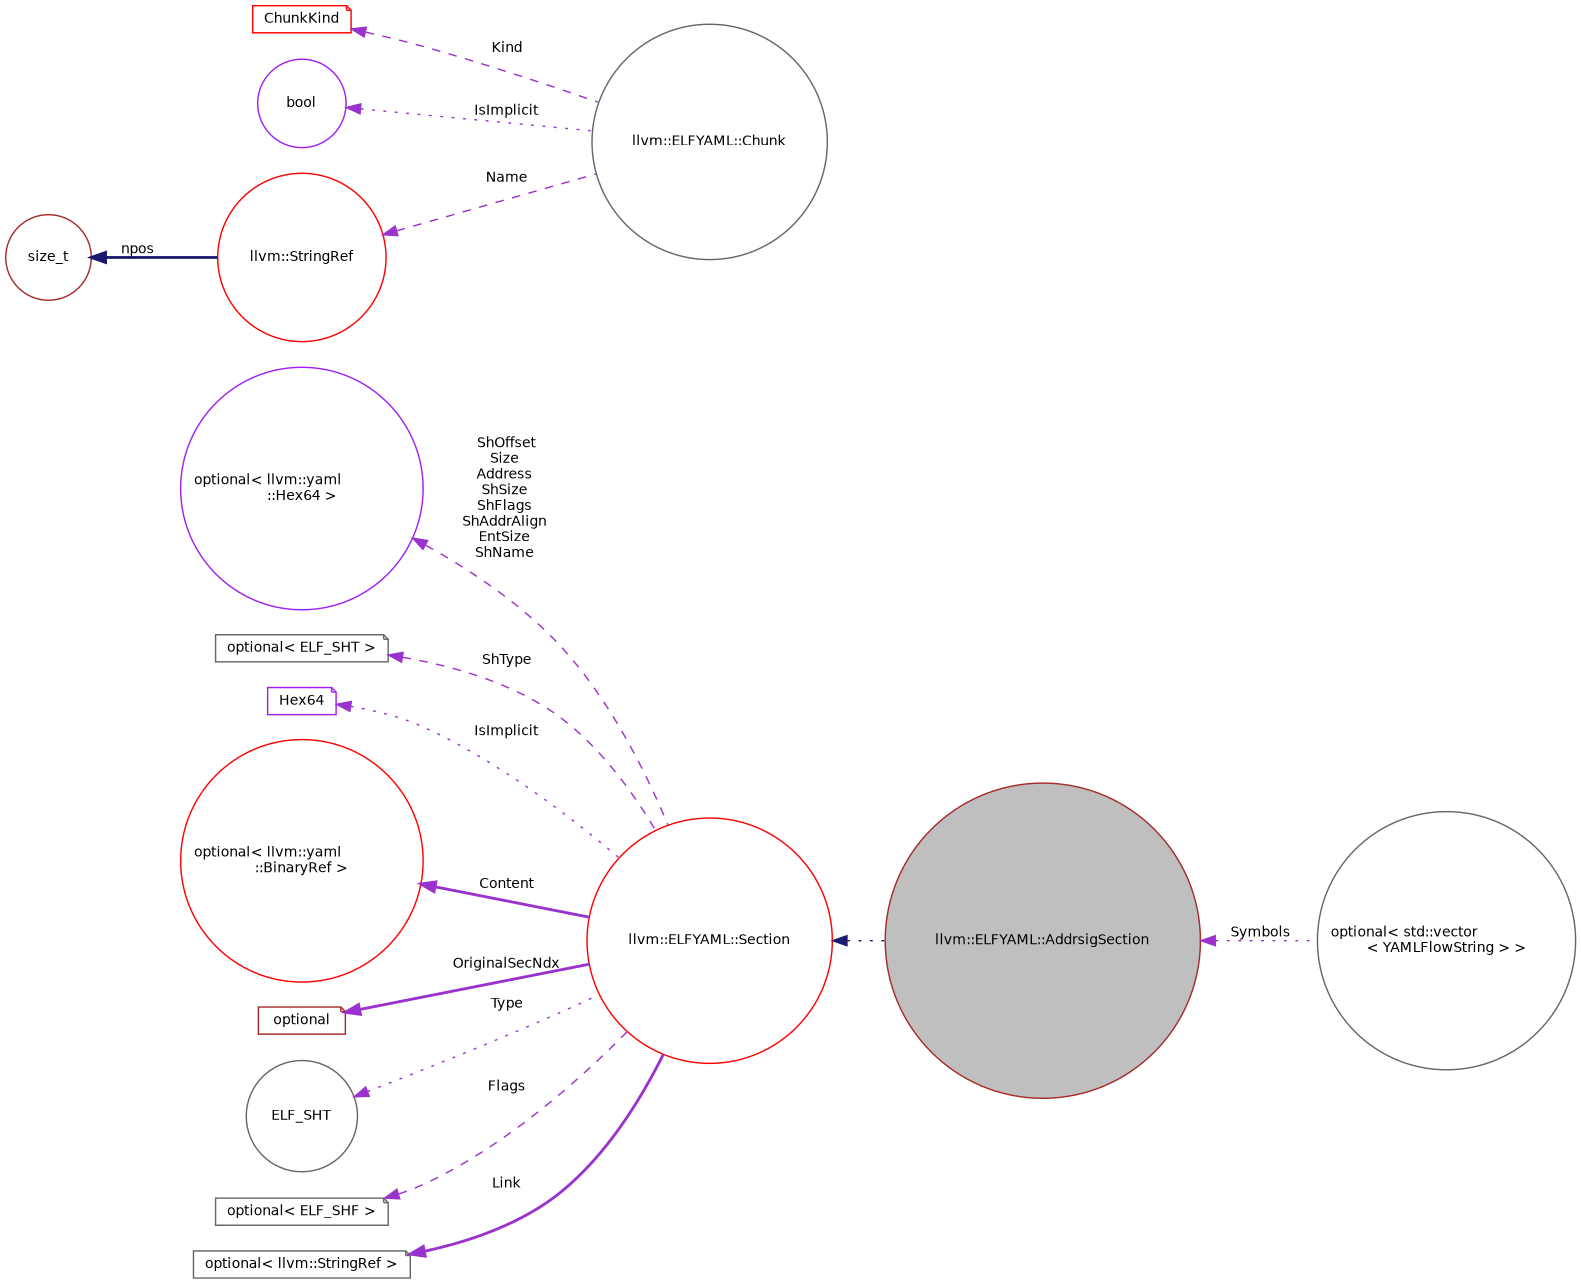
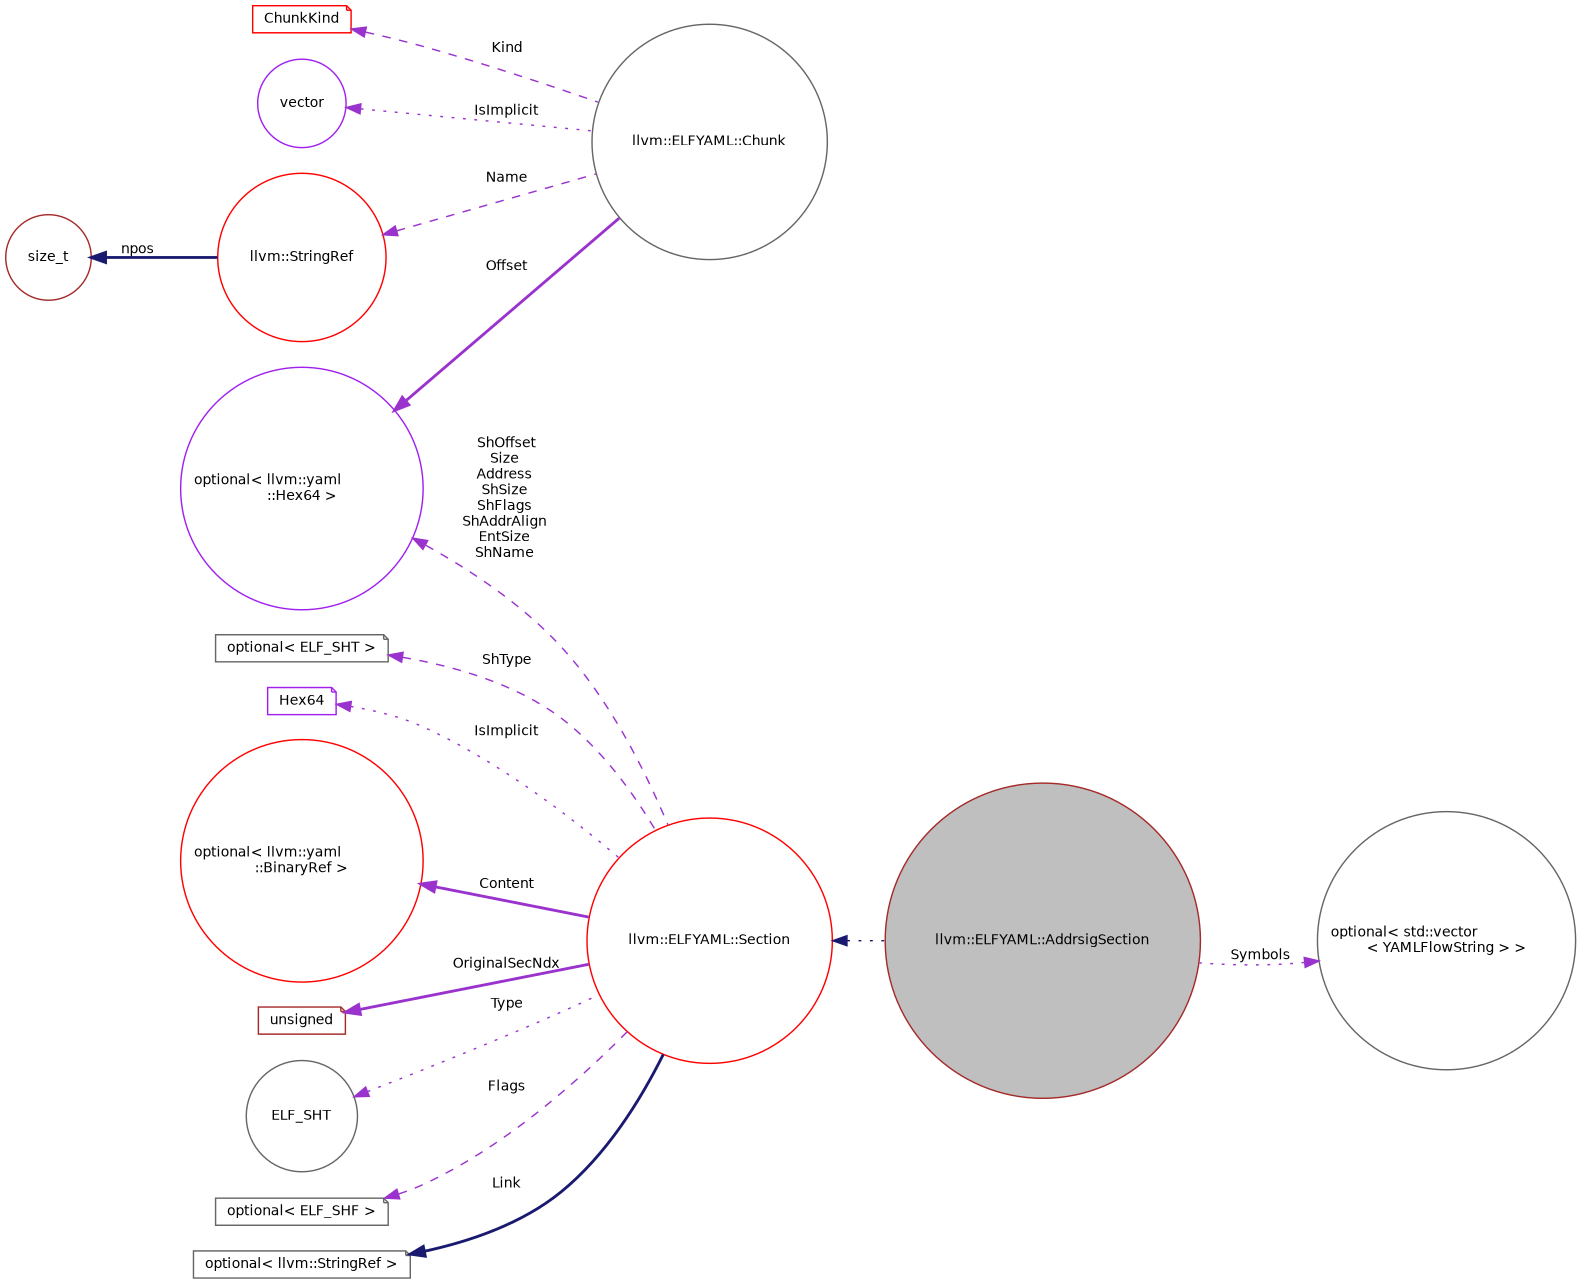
node "bool": label "bool" -> "vector"
edge "llvm::ELFYAML::Chunk" -> "optional< llvm::yaml ::Hex64 >": added, label "Offset"
edge "optional< std::vector < YAMLFlowString > >" -> "llvm::ELFYAML::AddrsigSection": reversed
node "optional": label "optional" -> "unsigned"
edge "llvm::ELFYAML::Section" -> "optional< llvm::StringRef >": color darkorchid3 -> midnightblue
